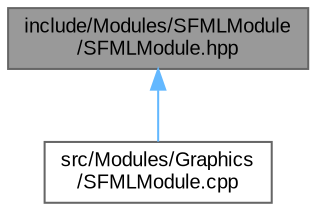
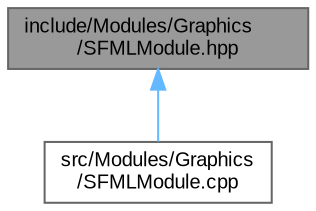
node "include/Modules/SFMLModule /SFMLModule.hpp": label "include/Modules/SFMLModule /SFMLModule.hpp" -> "include/Modules/Graphics /SFMLModule.hpp"
